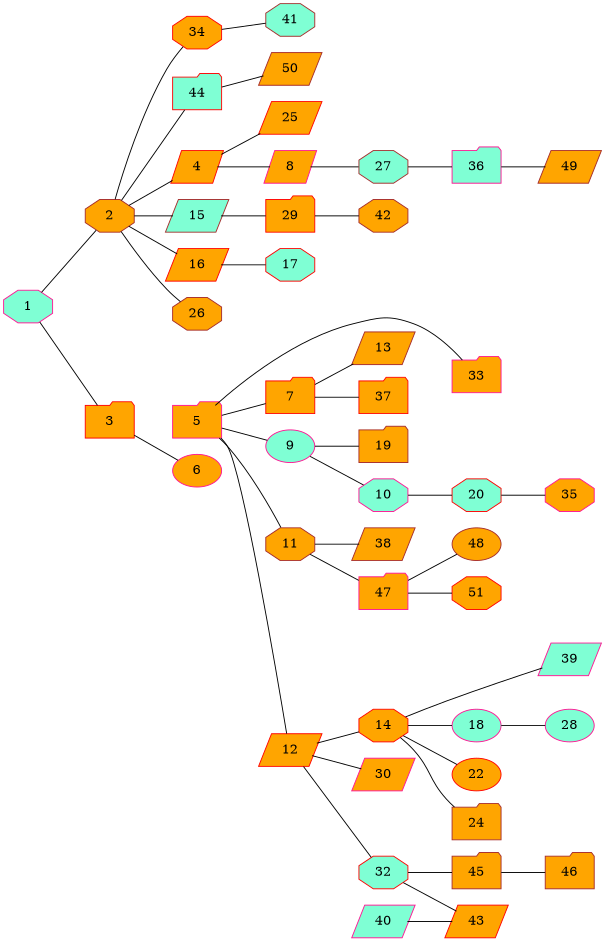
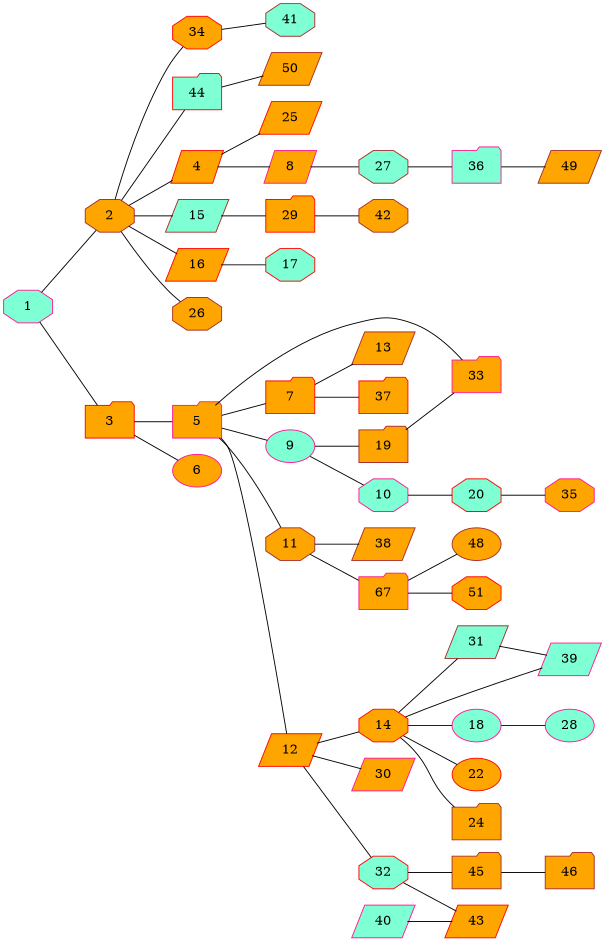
edge "33" -- "19": added
edge "3" -- "5": added
node "47": label "47" -> "67"
node "31": added
